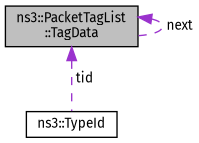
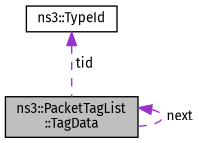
edge "ns3::TypeId" -> "ns3::PacketTagList ::TagData": reversed
